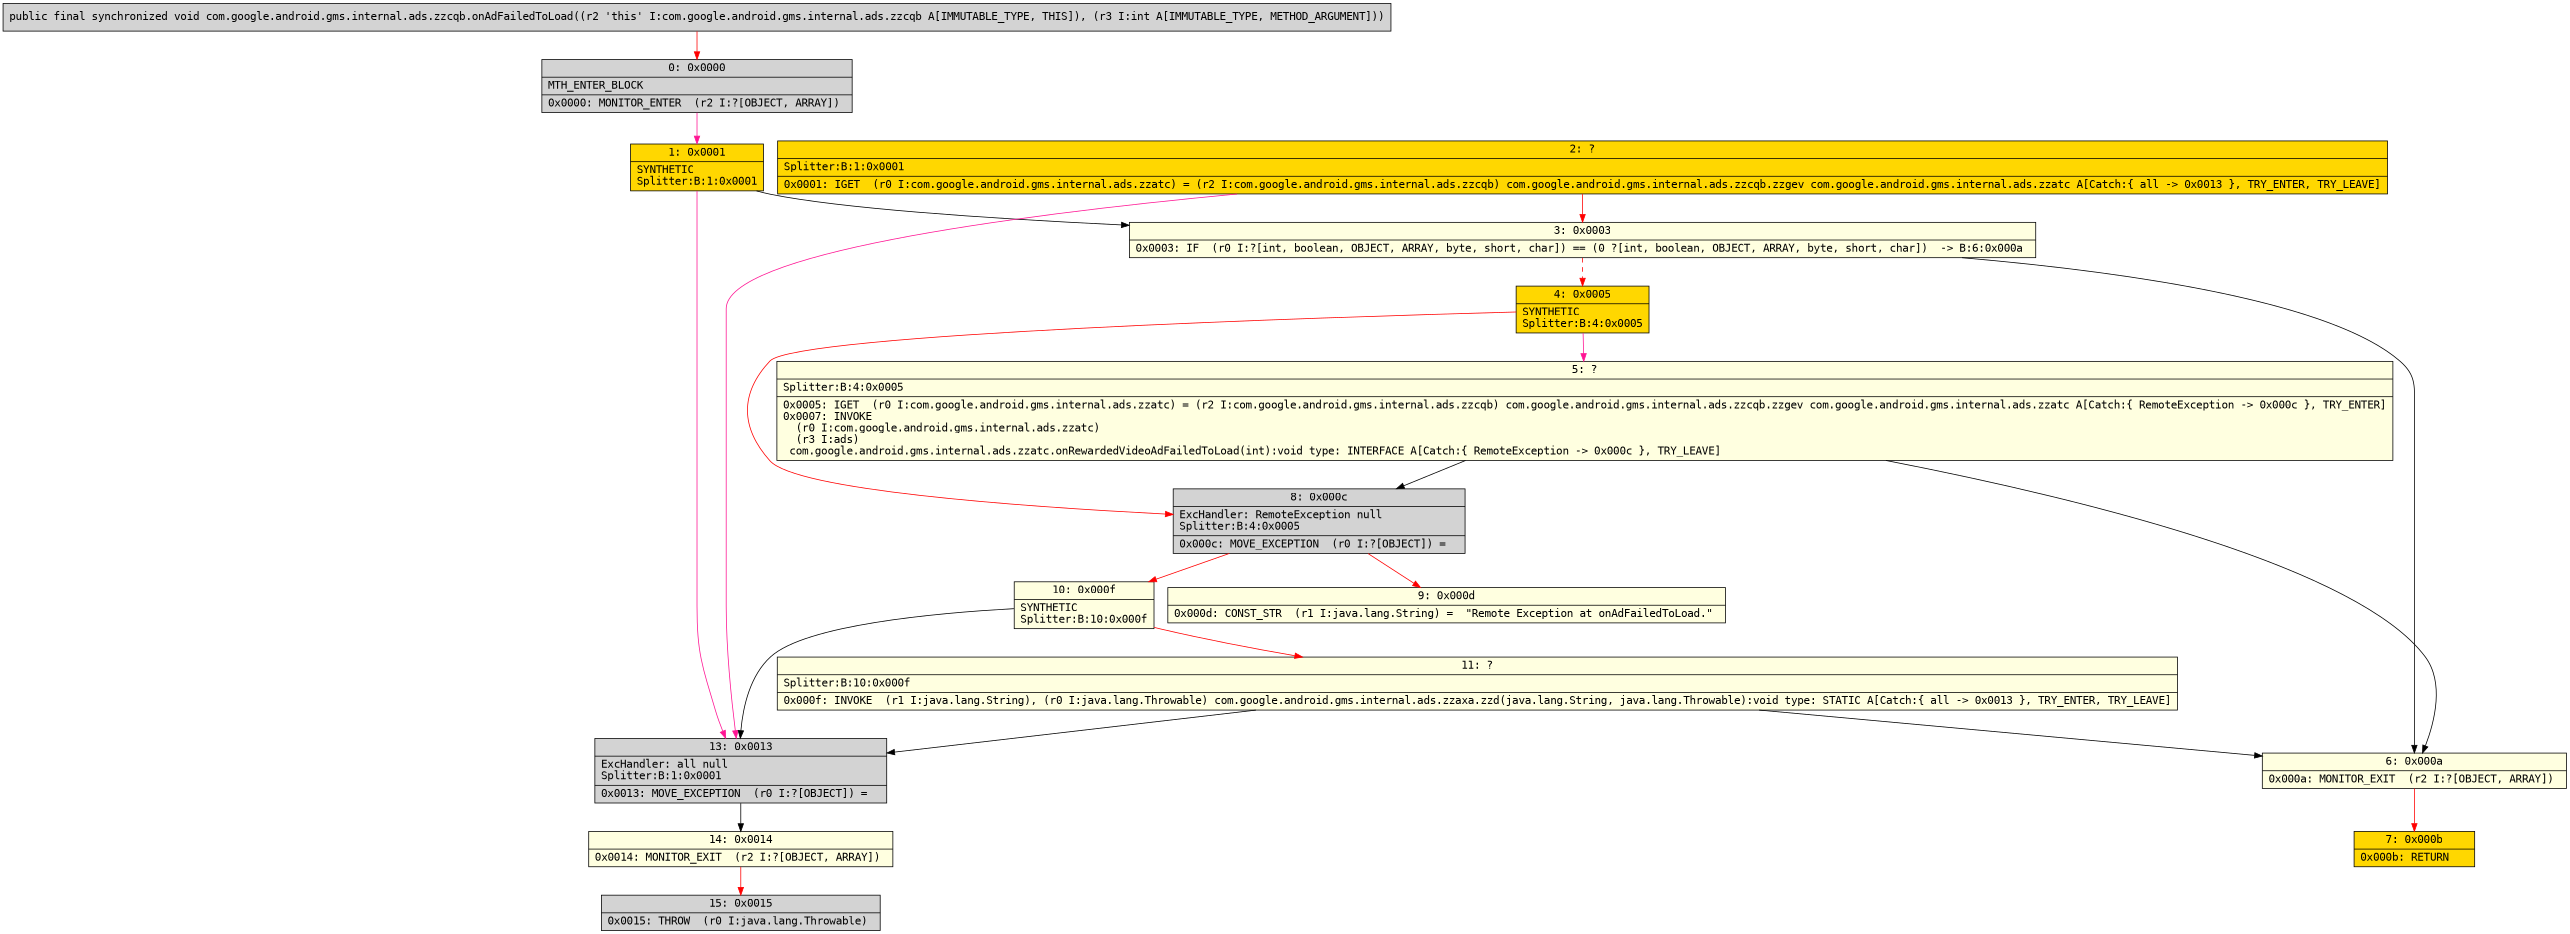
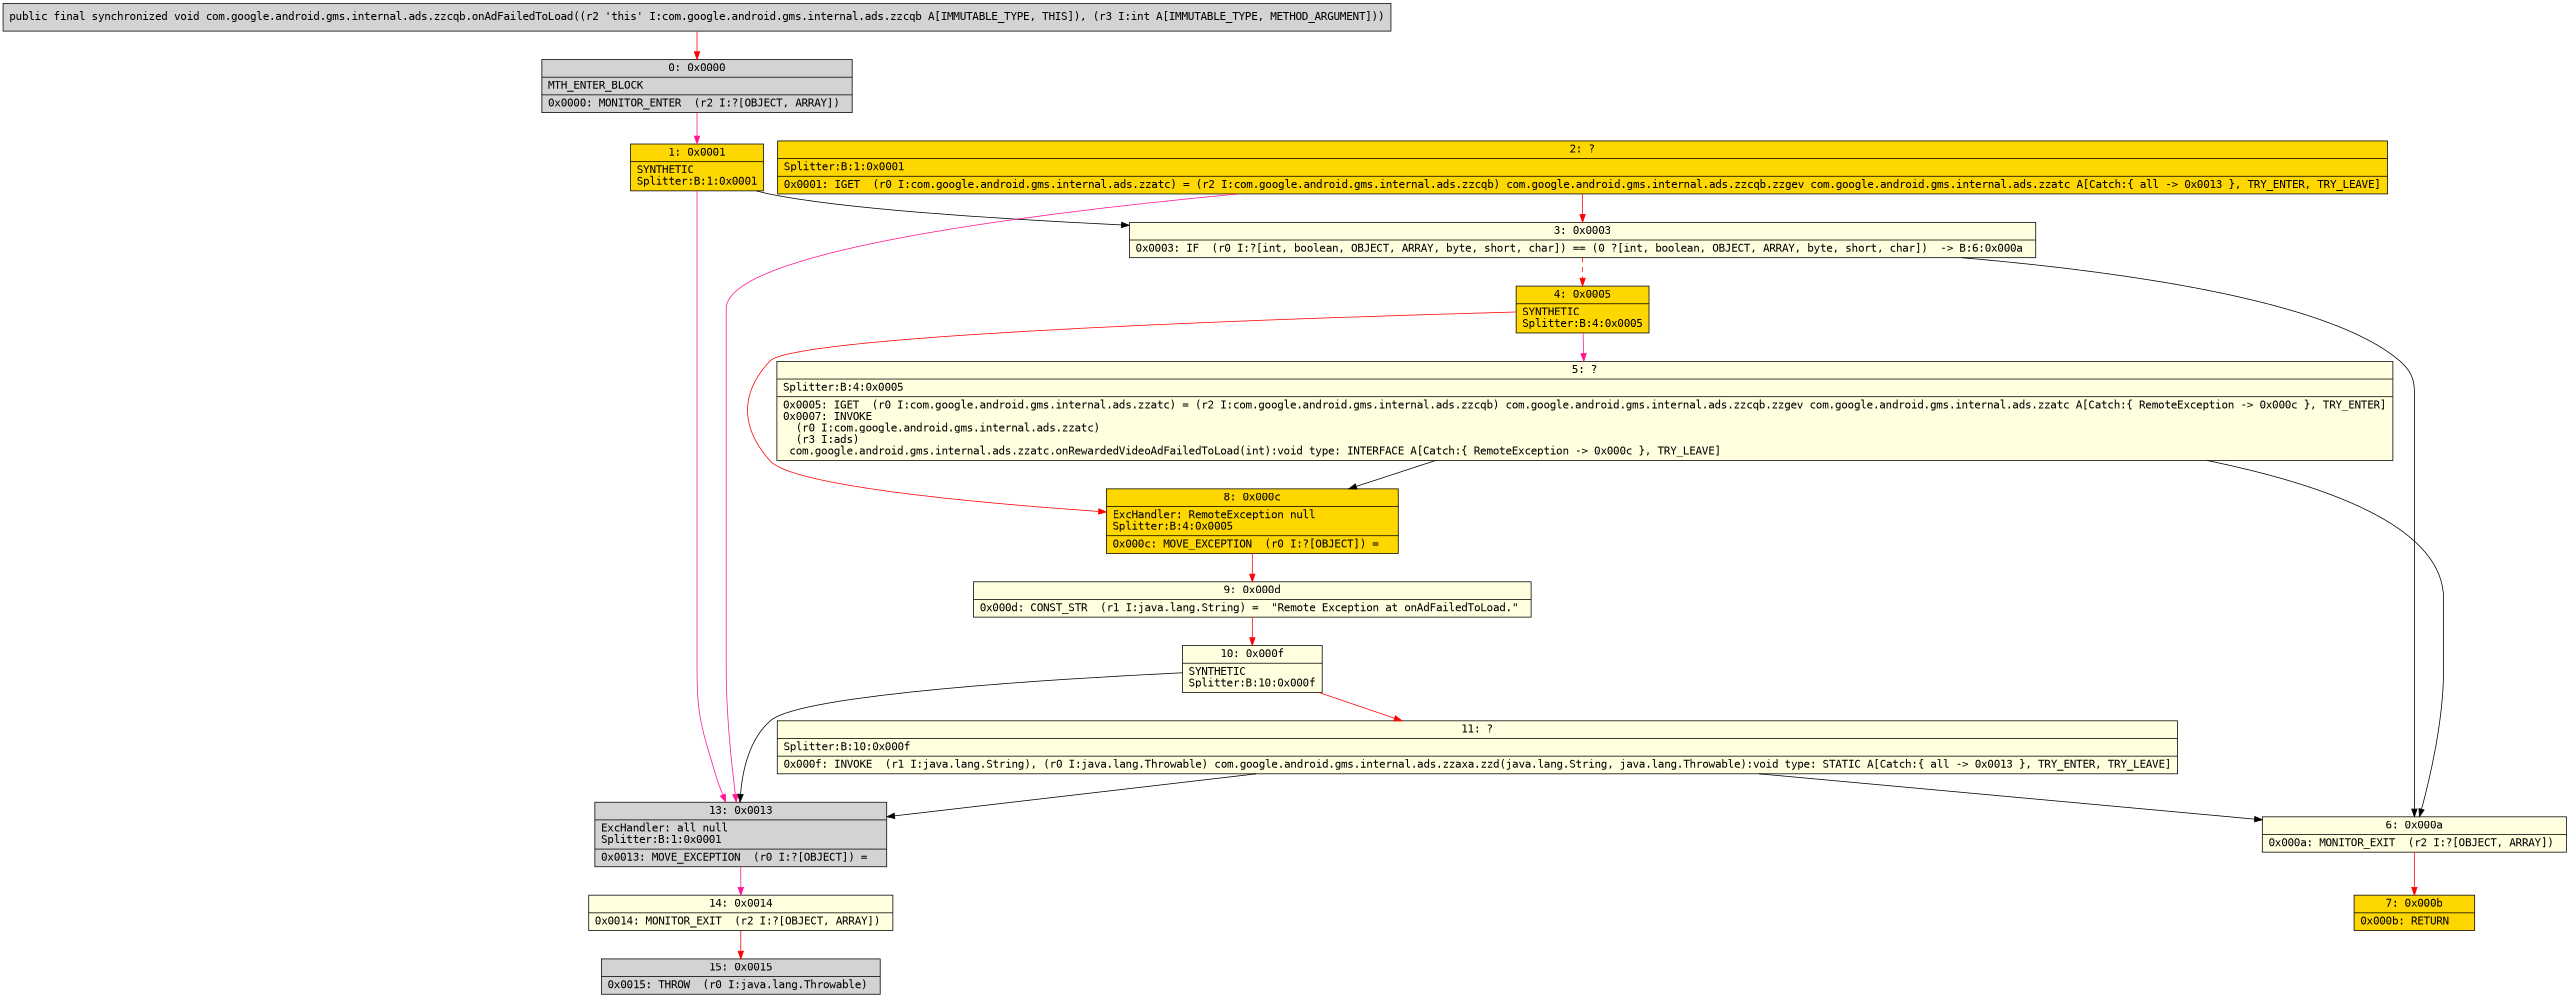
node "8: 0x000c": fillcolor lightgrey -> gold
edge "8: 0x000c" -> "10: 0x000f": now "9: 0x000d" -> "10: 0x000f"
edge "13: 0x0013" -> "14: 0x0014": color black -> deeppink
